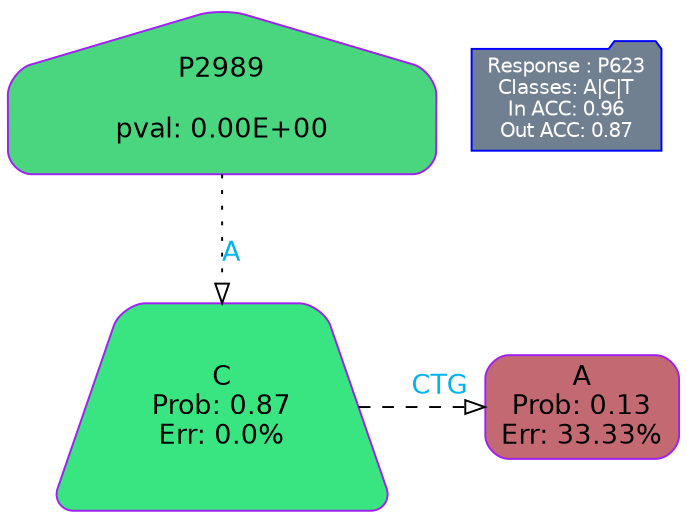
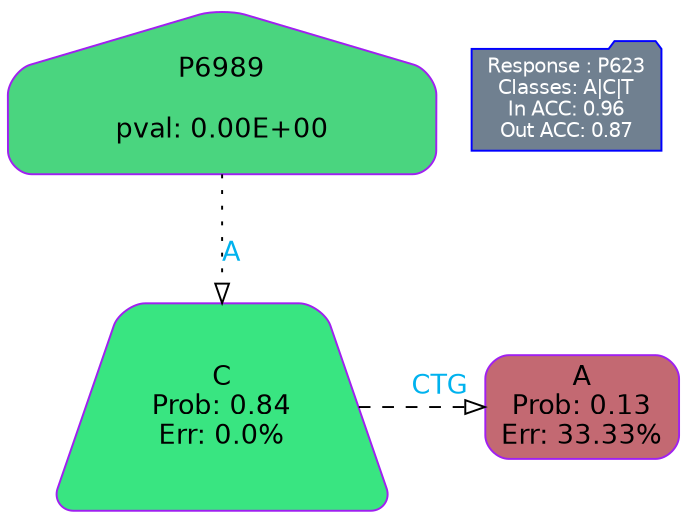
node "P2989 pval: 0.00E+00": label "P2989 pval: 0.00E+00" -> "P6989 pval: 0.00E+00"
node "C Prob: 0.87 Err: 0.0%": label "C Prob: 0.87 Err: 0.0%" -> "C Prob: 0.84 Err: 0.0%"
